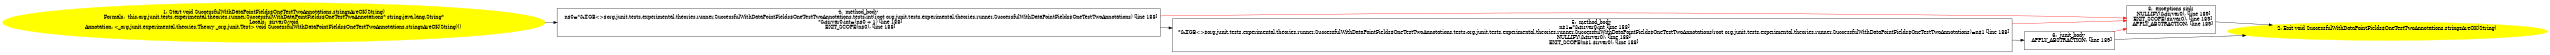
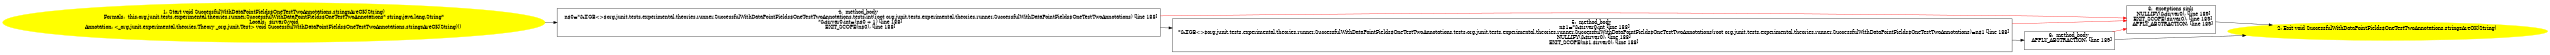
node "6:  junit_body APPLY_ABSTRACTION; [line 189]": label "6:  junit_body APPLY_ABSTRACTION; [line 189]" -> "6:  method_body APPLY_ABSTRACTION; [line 189]"
